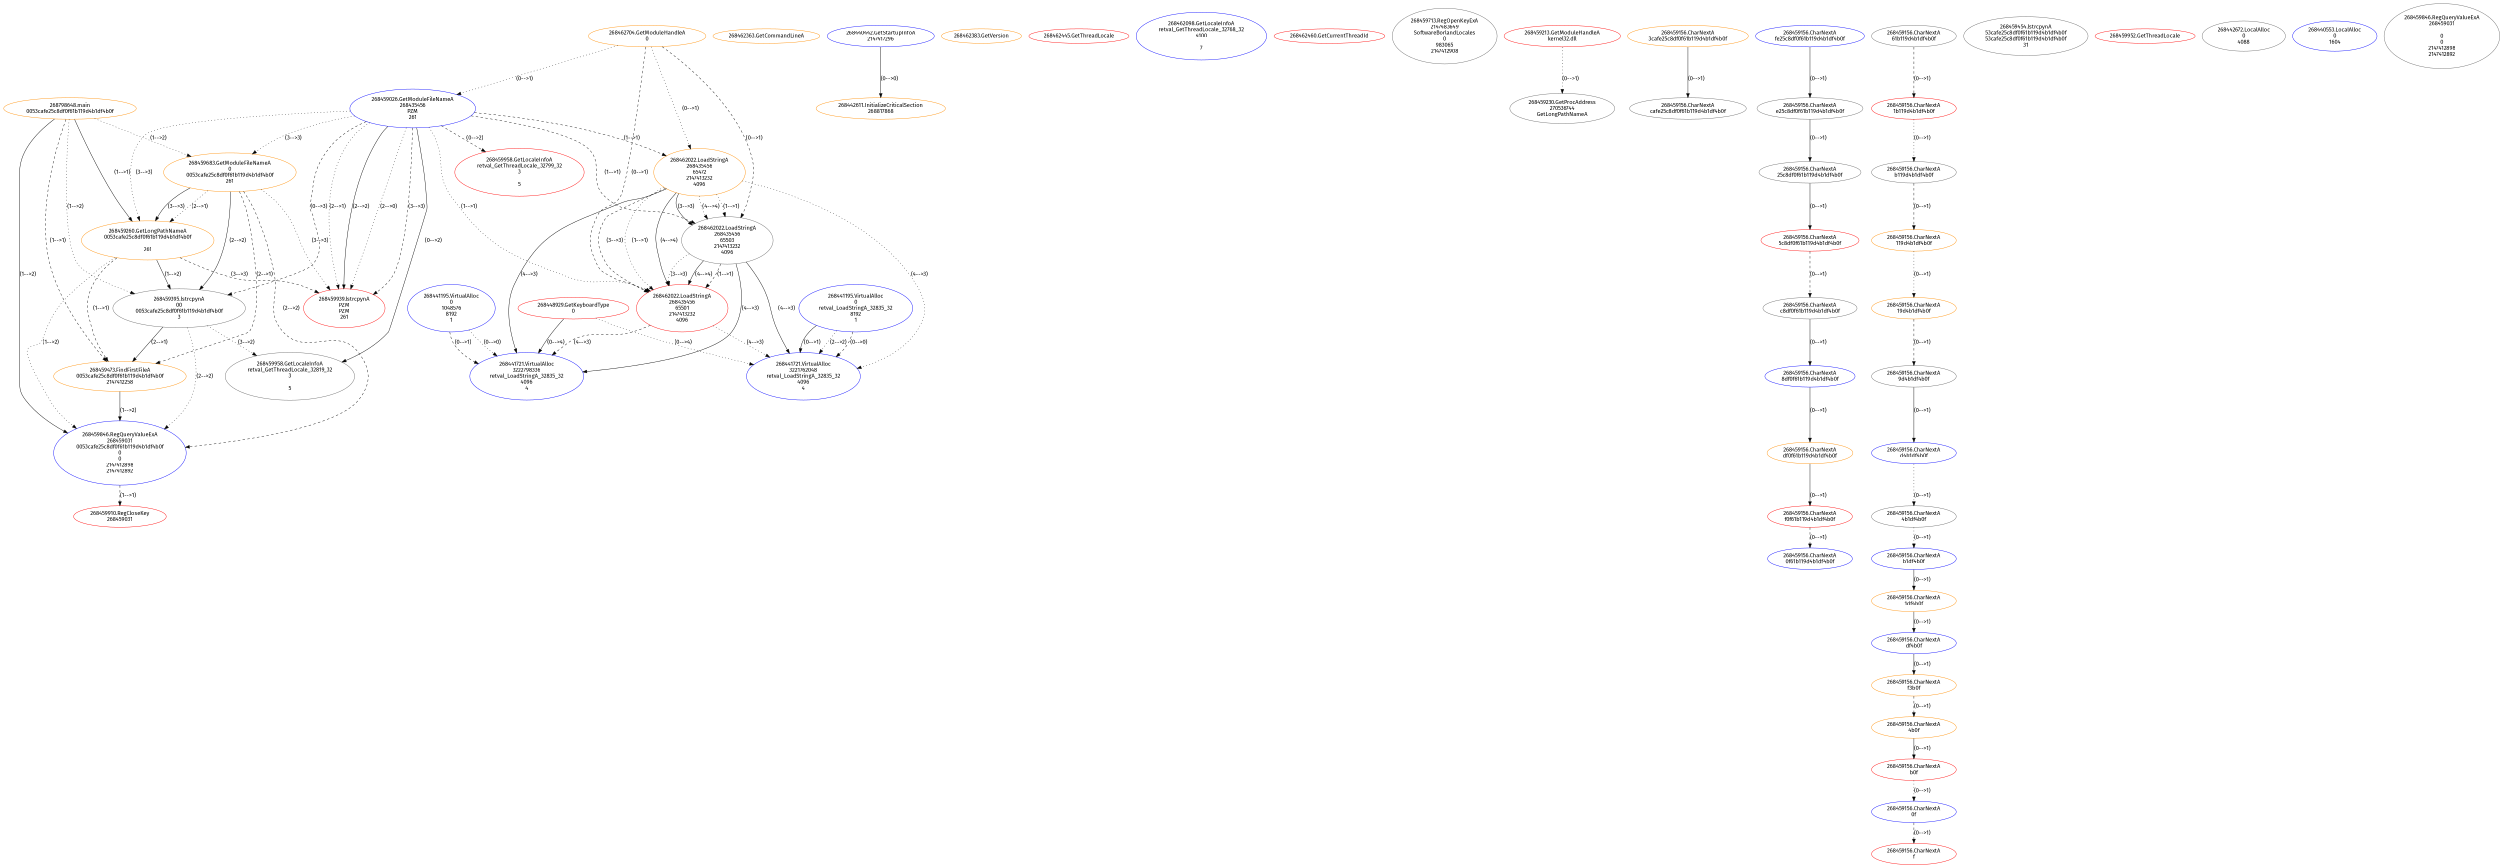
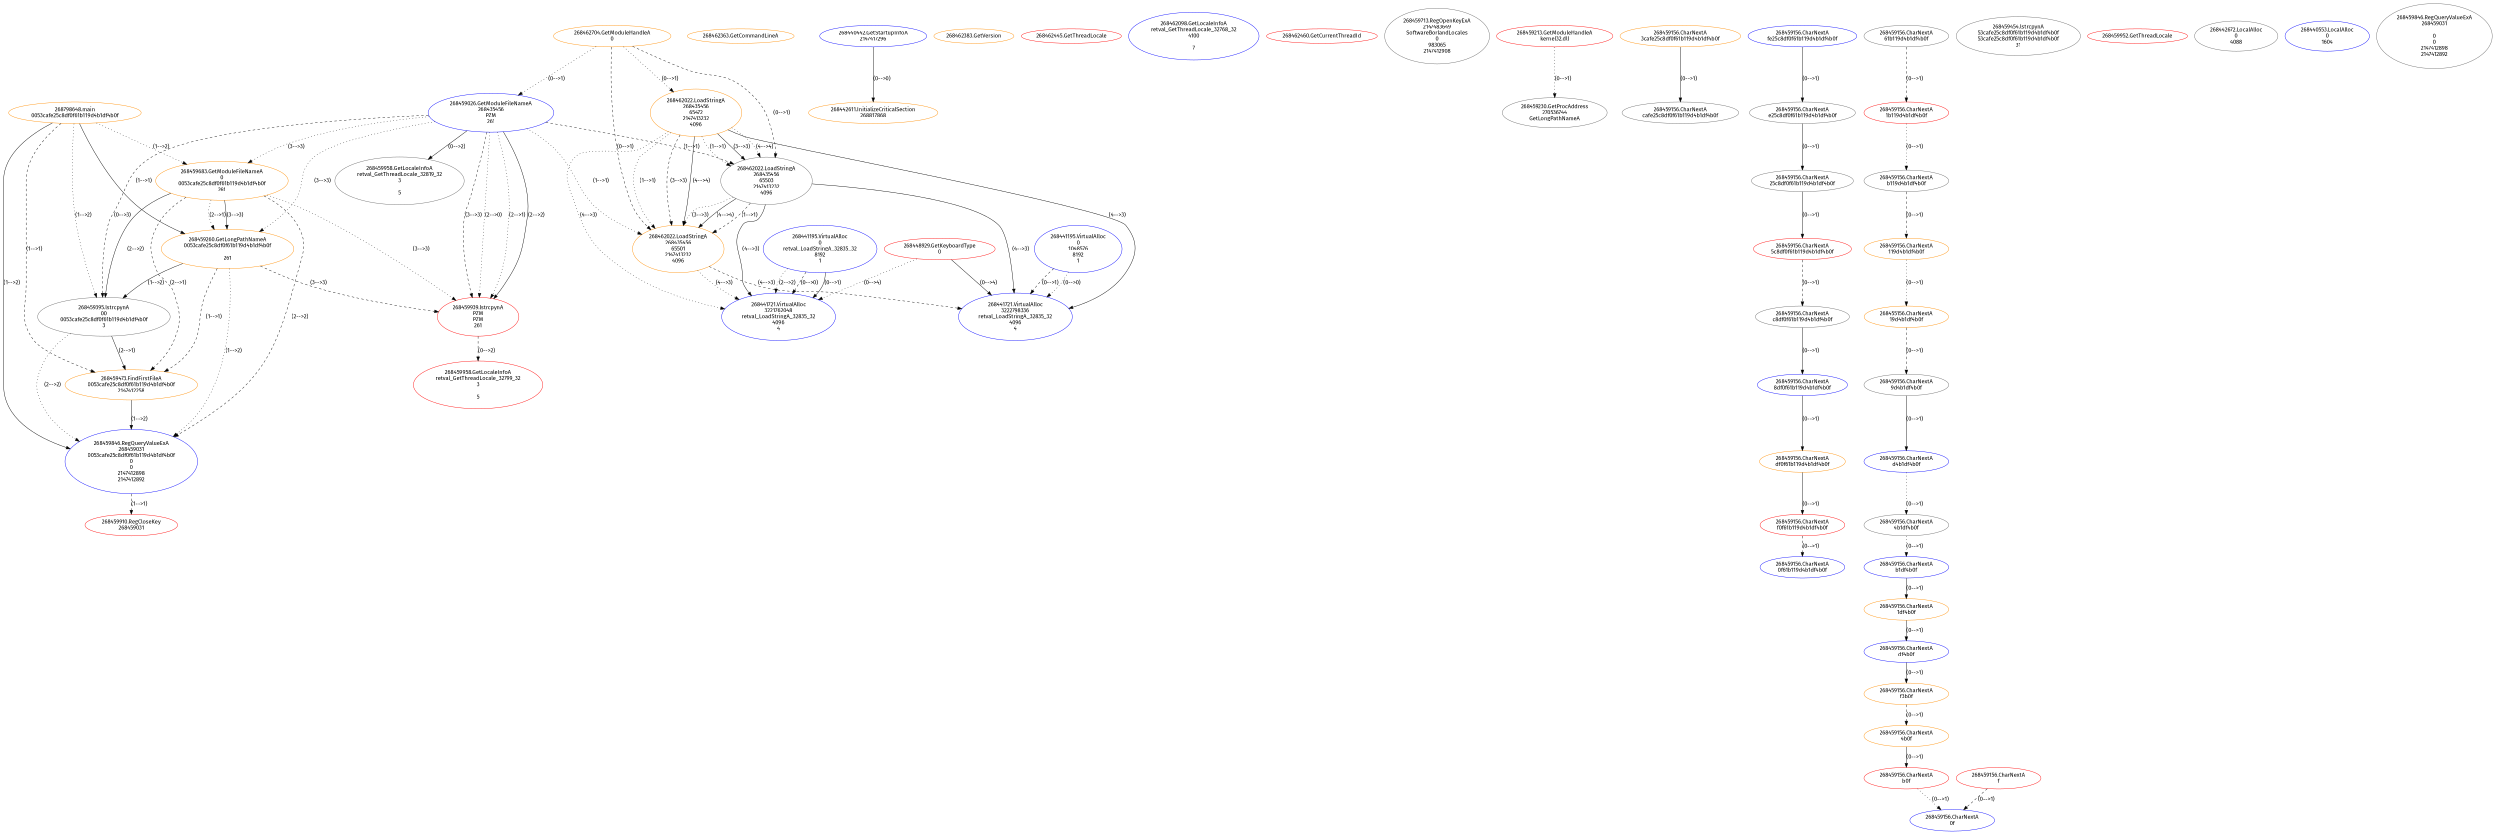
edge "268459026.GetModuleFileNameA 268435456 PZM 261" -> "268462022.LoadStringA 268435456 65472 2147413232 4096": removed, label "(1-->1)"
edge "268459026.GetModuleFileNameA 268435456 PZM 261" -> "268459958.GetLocaleInfoA retval_GetThreadLocale_32799_32 3 5": now "268459939.lstrcpynA PZM PZM 261" -> "268459958.GetLocaleInfoA retval_GetThreadLocale_32799_32 3 5"
node "268462022.LoadStringA 268435456 65501 2147413232 4096": color red -> darkorange
node "268459156.CharNextA 19d4b1df4b0f": label "268459156.CharNextA 19d4b1df4b0f" -> "268455156.CharNextA 19d4b1df4b0f"
edge "268459395.lstrcpynA 00 0053cafe25c8df0f61b119d4b1df4b0f 3" -> "268459958.GetLocaleInfoA retval_GetThreadLocale_32819_32 3 5": removed, label "(3-->2)"
edge "268459156.CharNextA 0f" -> "268459156.CharNextA f": reversed
